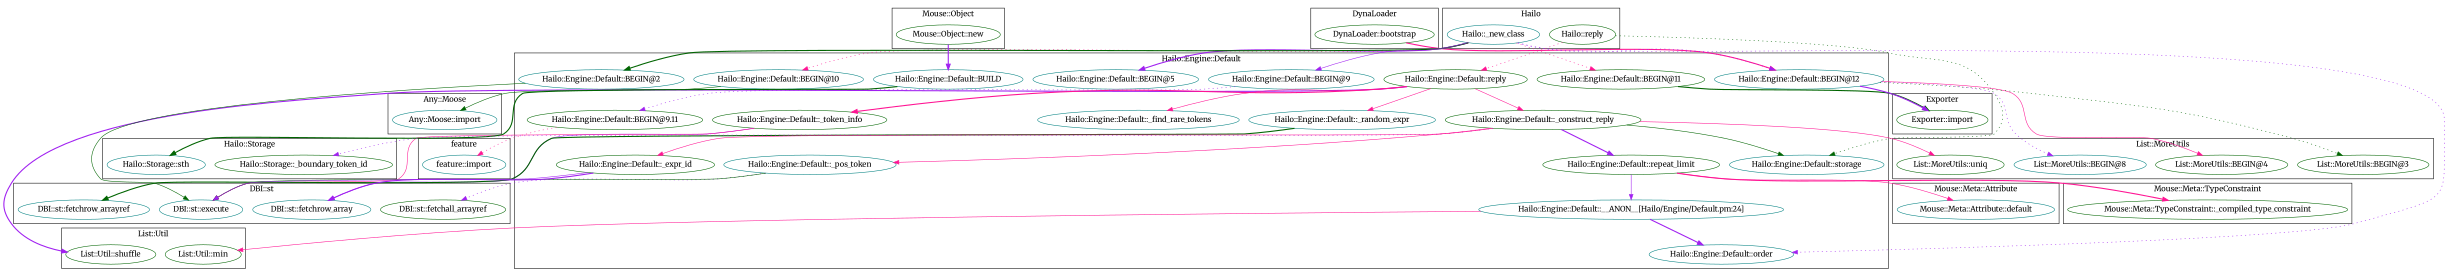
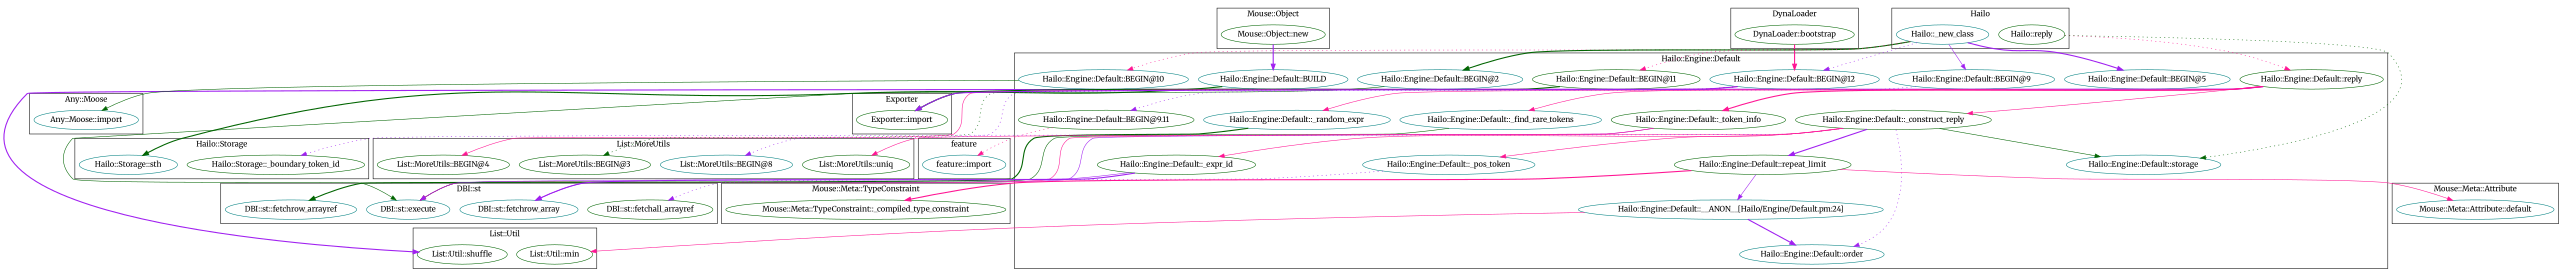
edge "Hailo::_new_class" -> "Hailo::Engine::Default::order": now "Hailo::Engine::Default::_construct_reply" -> "Hailo::Engine::Default::order"
edge "Hailo::Engine::Default::_pos_token" -> "DBI::st::execute": now "Hailo::Engine::Default::_find_rare_tokens" -> "DBI::st::execute"
